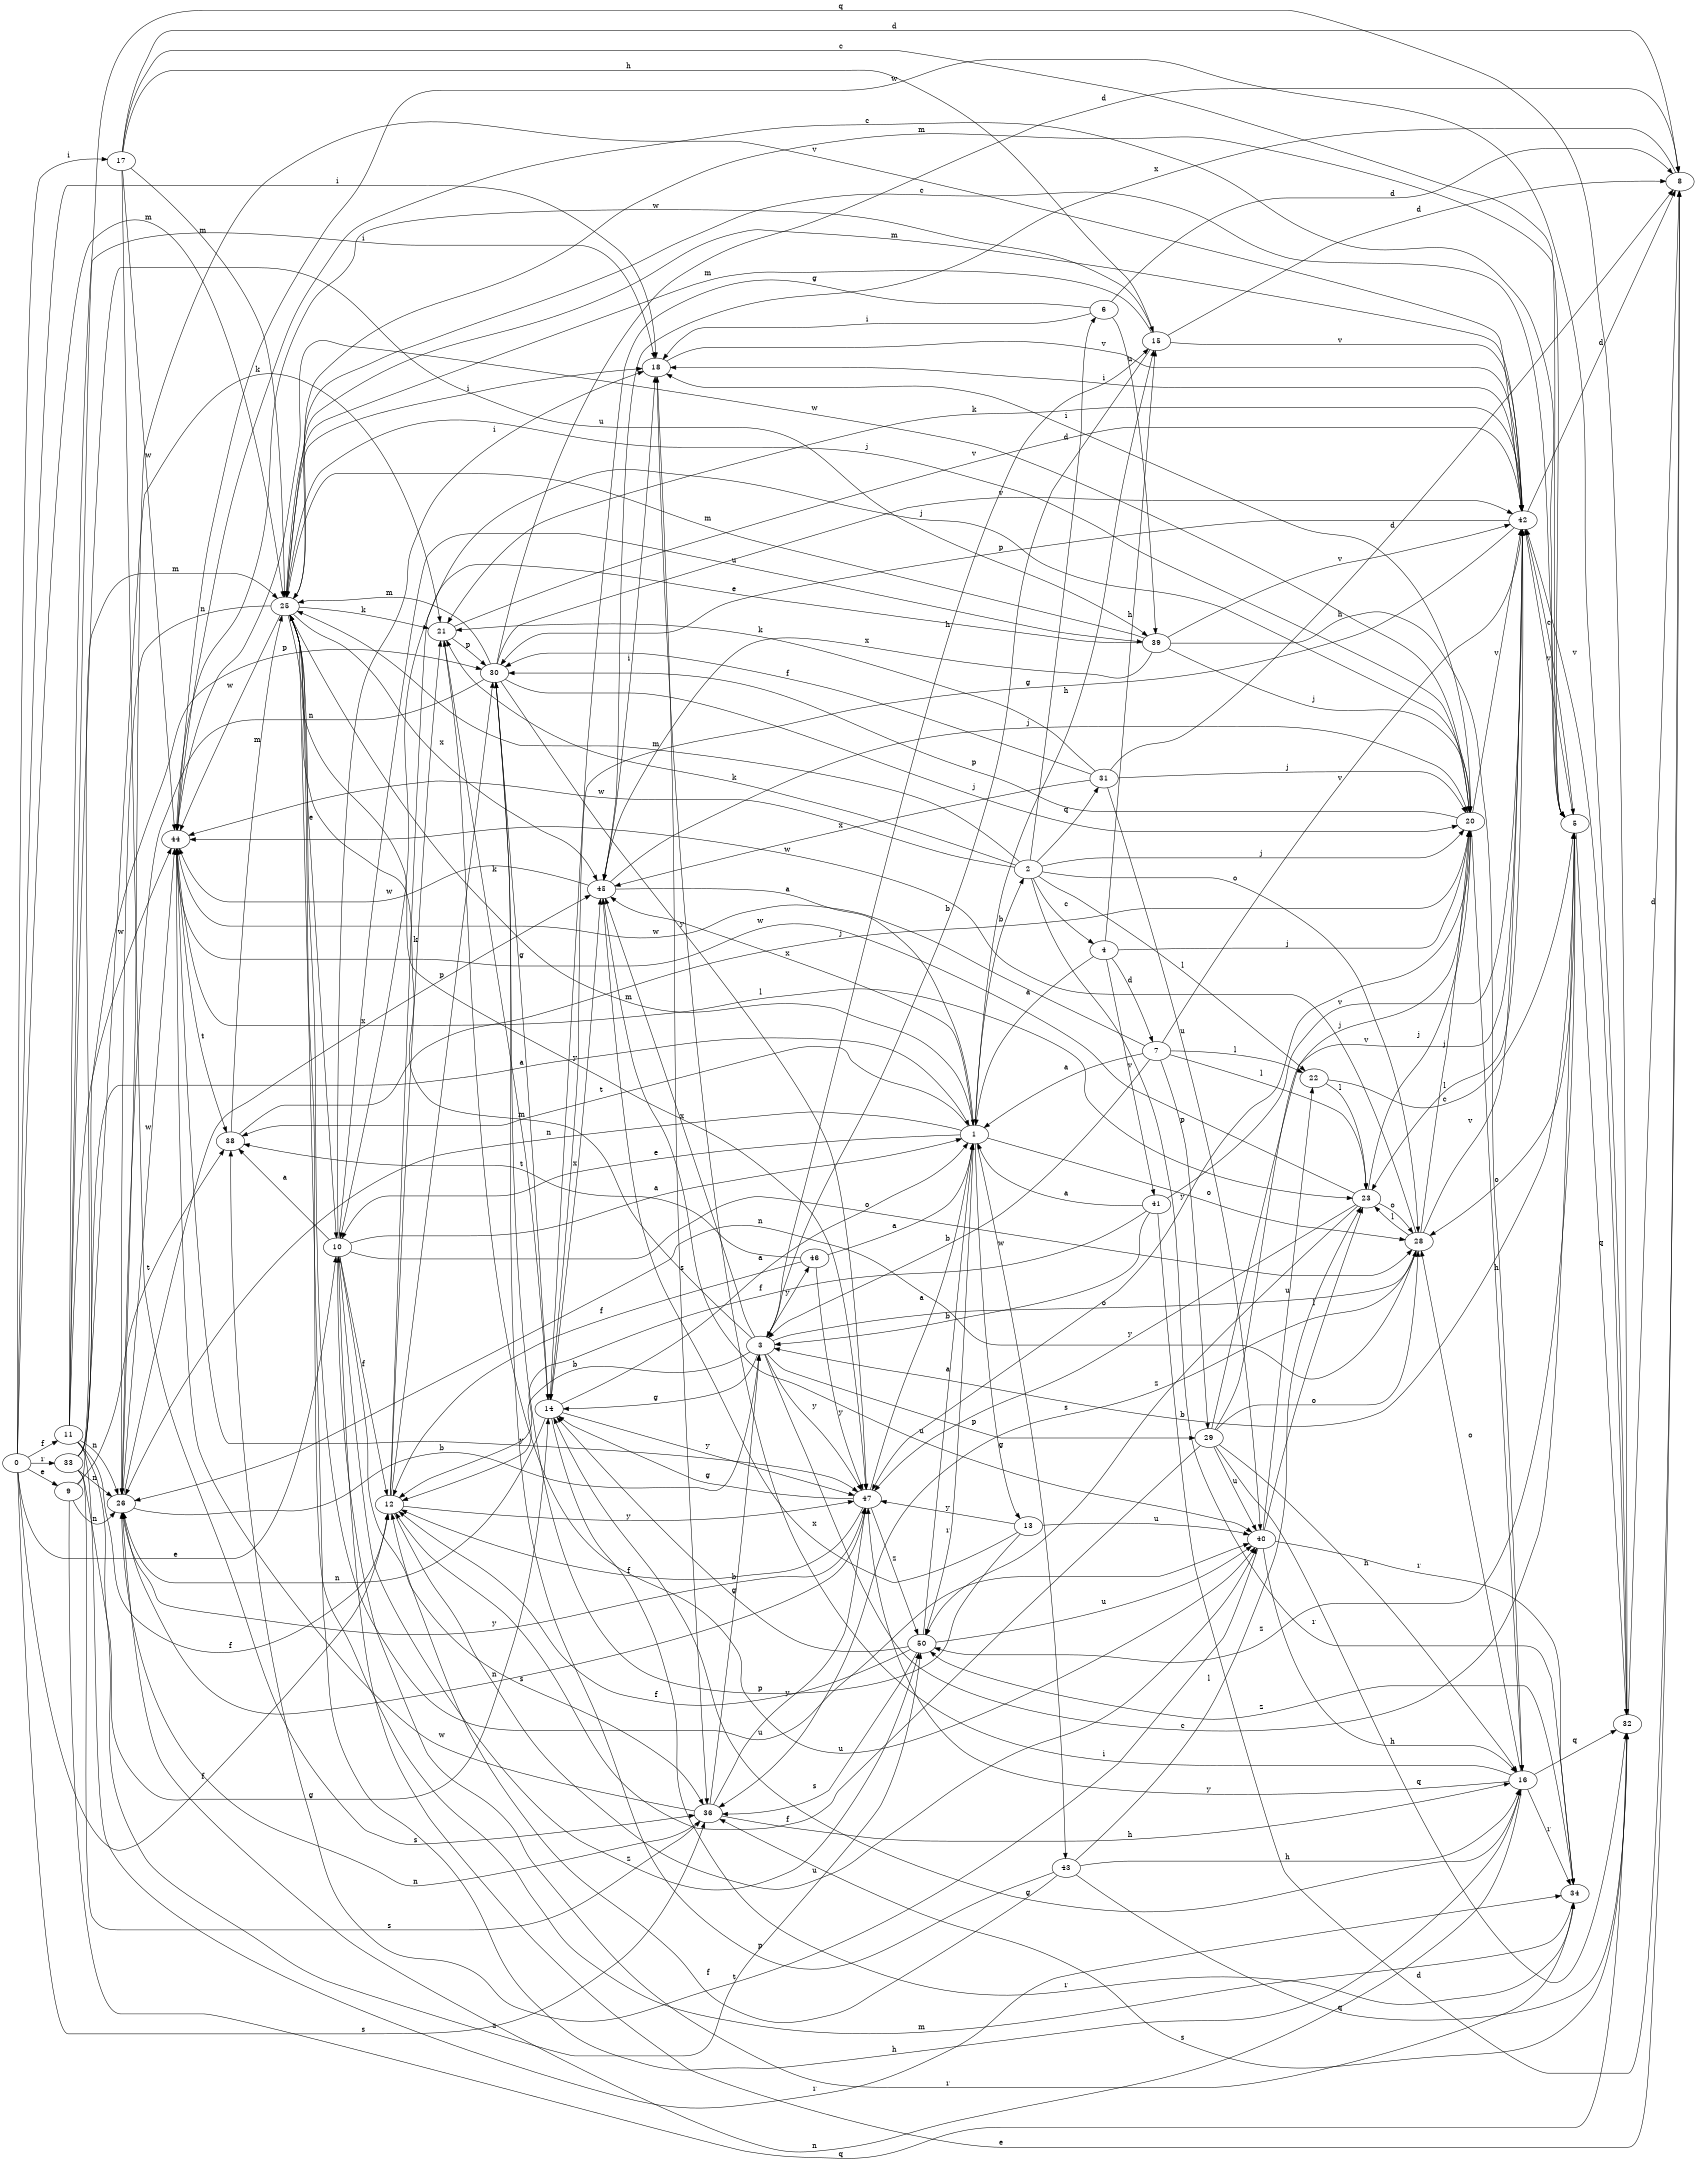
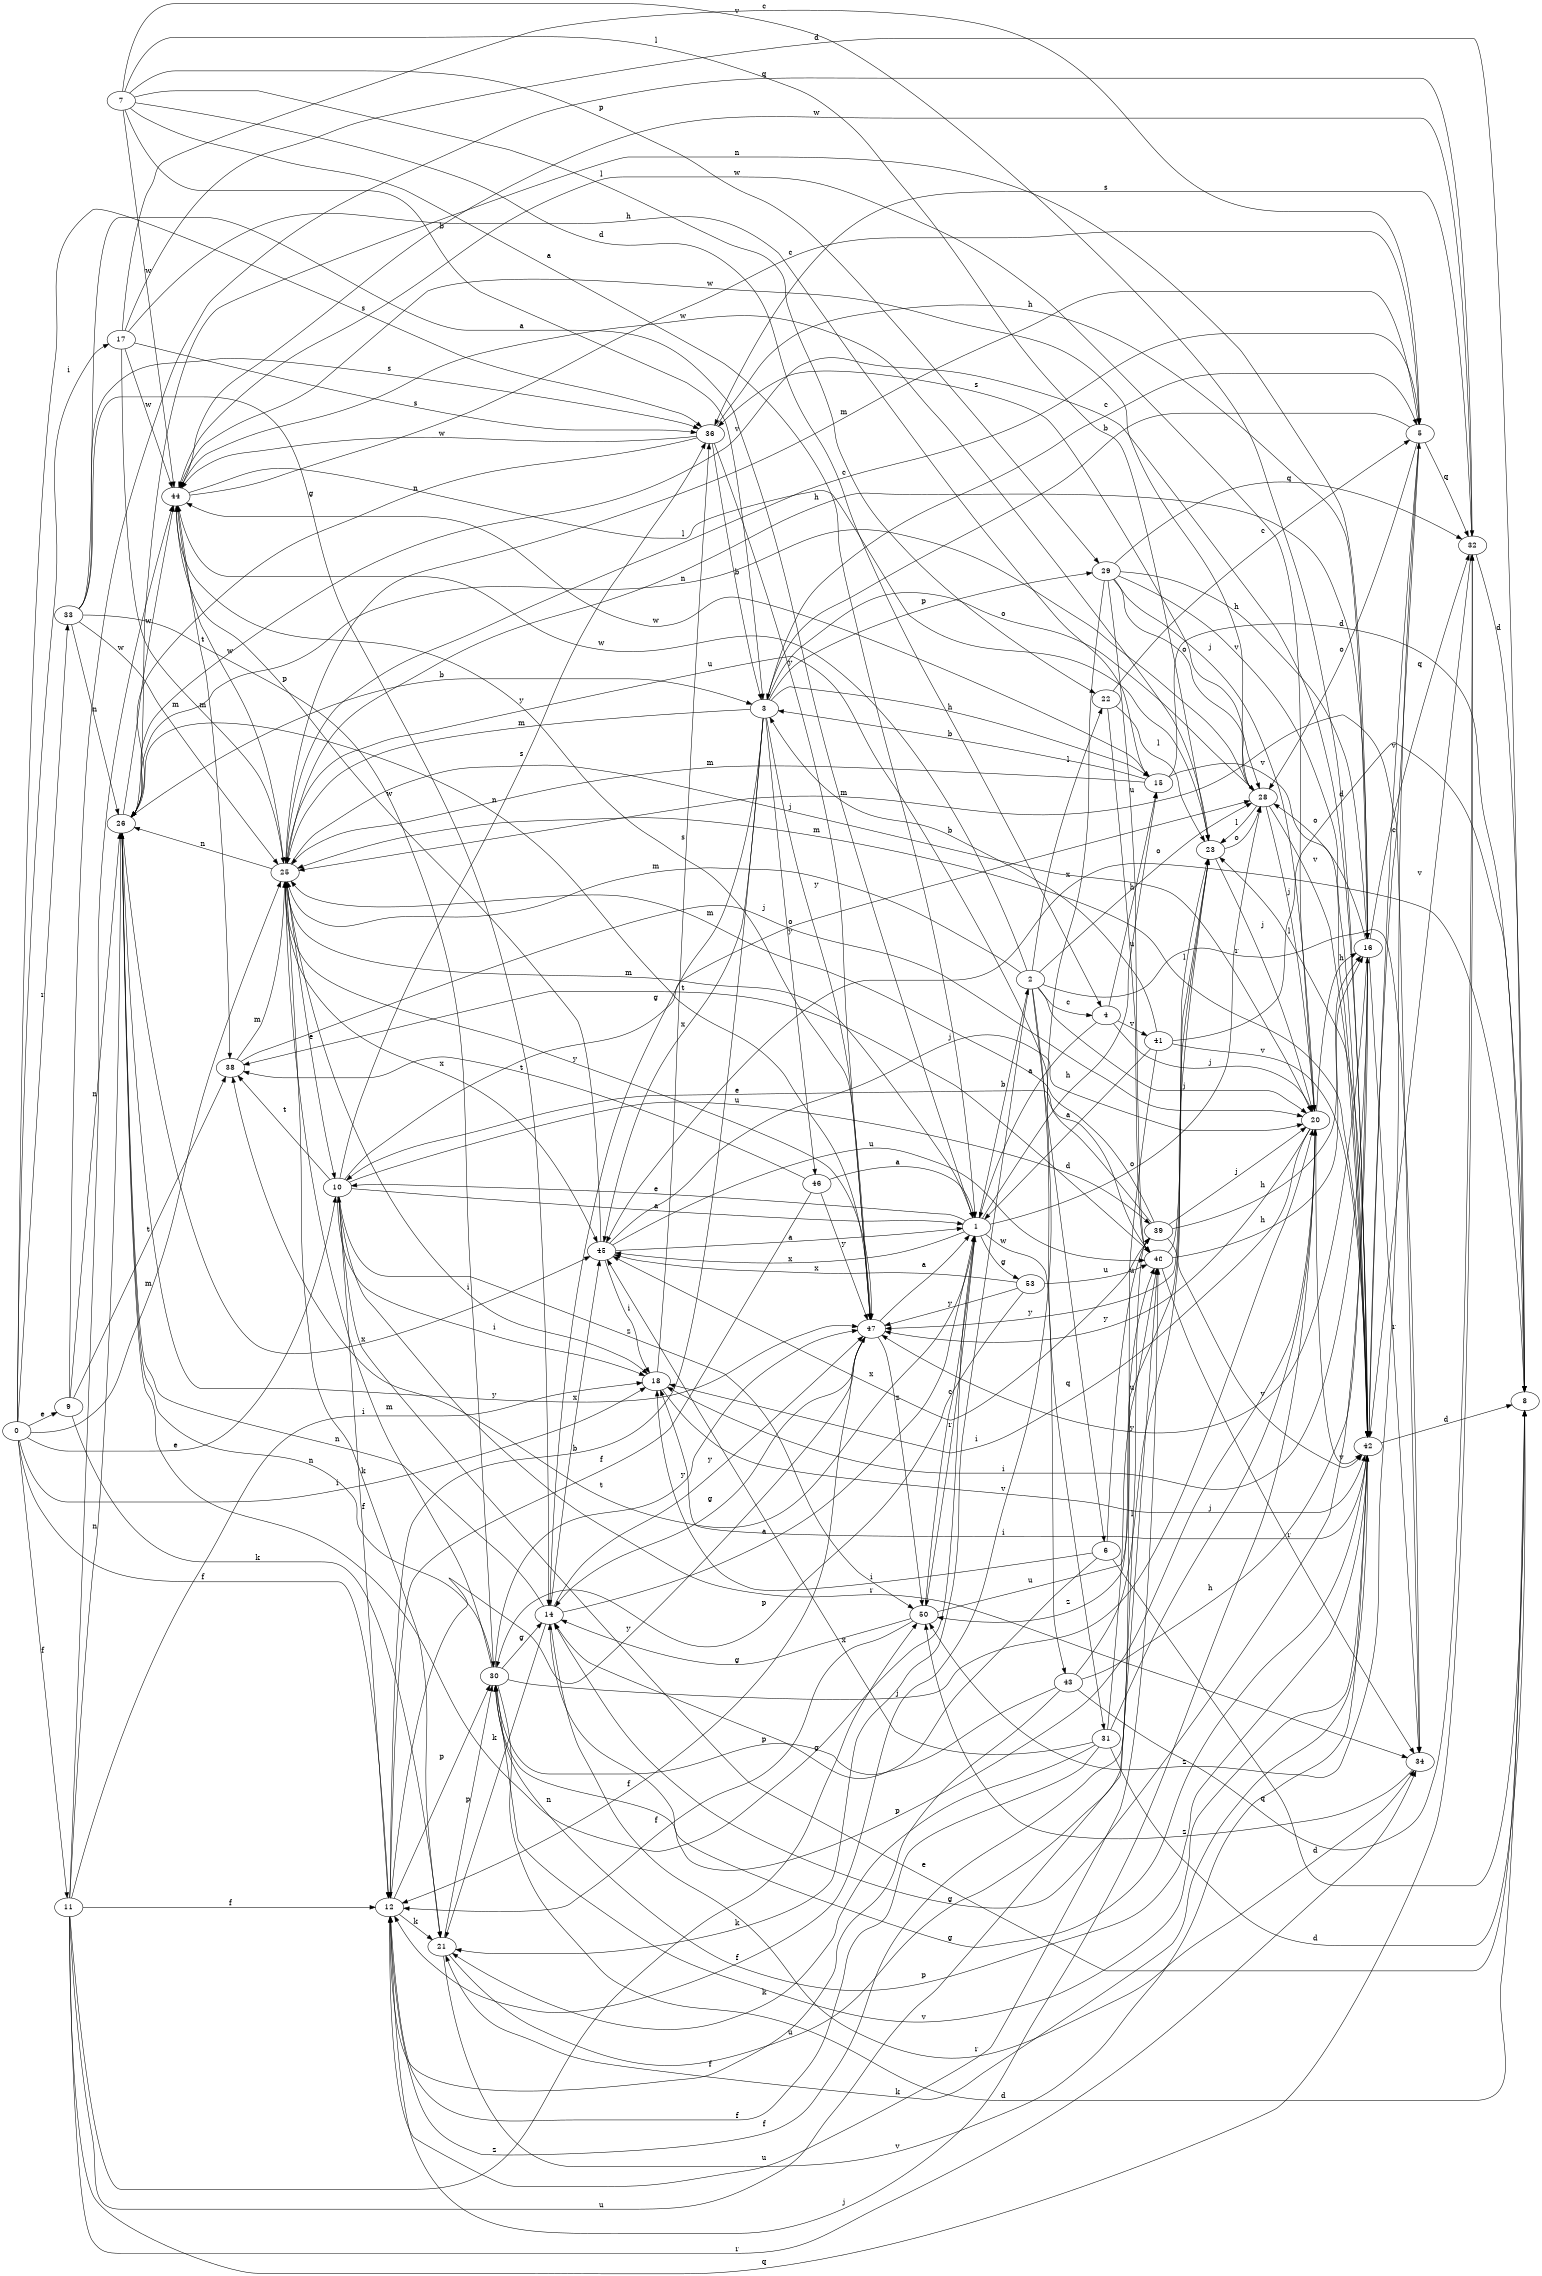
edge "31" -> "30": now "31" -> "12"
edge "4" -> "7": reversed
edge "10" -> "38": label "a" -> "t"
edge "40" -> "22": reversed
edge "50" -> "1": label "a" -> "c"
node "13": label "13" -> "53"
edge "50" -> "36": removed, label "s"
